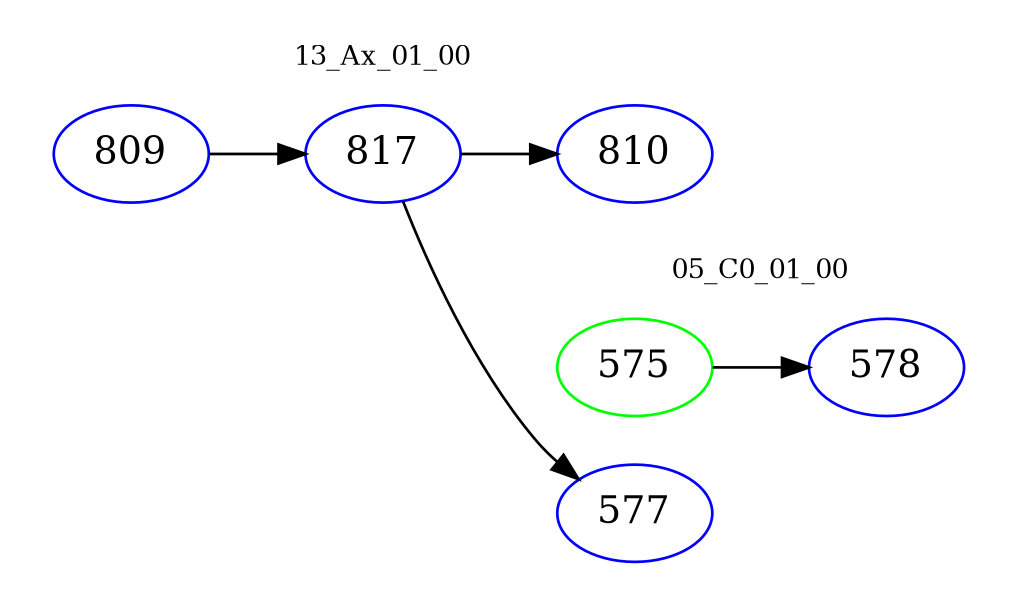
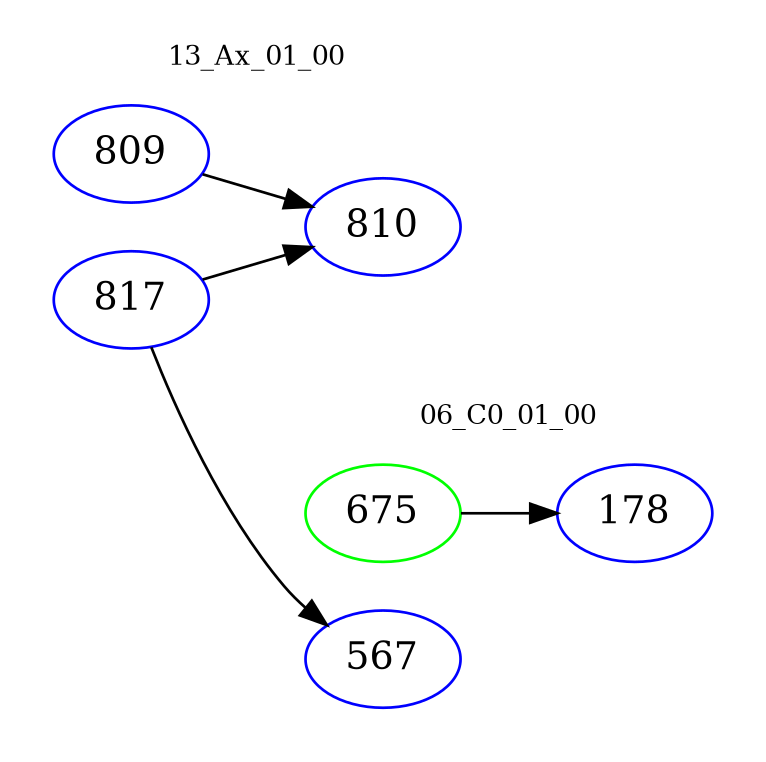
edge "809" -> "817": now "809" -> "810"
cluster "05_C0_01_00": label "05_C0_01_00" -> "06_C0_01_00"
node "575": label "575" -> "675"
node "578": label "578" -> "178"
node "577": label "577" -> "567"
